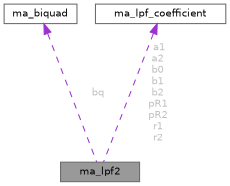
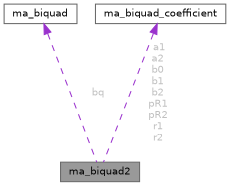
node "ma_lpf_coefficient": label "ma_lpf_coefficient" -> "ma_biquad_coefficient"
node "ma_lpf2": label "ma_lpf2" -> "ma_biquad2"
